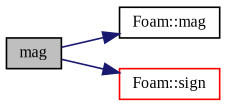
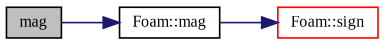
edge "mag" -> "Foam::sign": now "Foam::mag" -> "Foam::sign"
